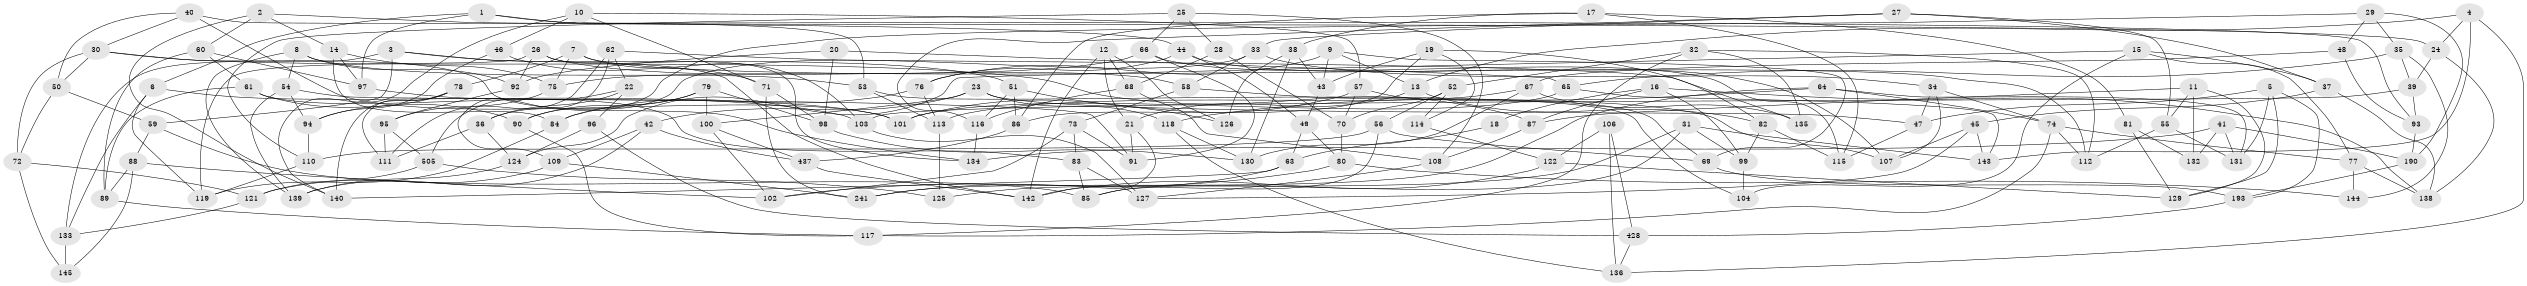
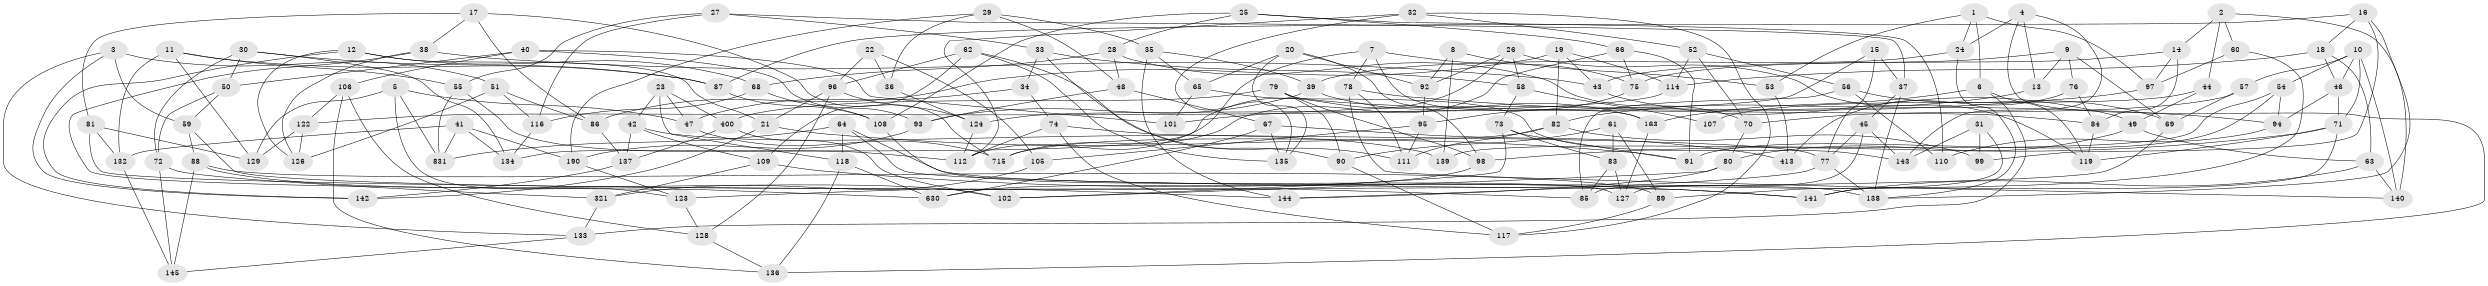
edge "40" -- "30": now "40" -- "106"
edge "60" -- "61": removed
edge "28" -- "48": added
edge "8" -- "54": now "10" -- "54"
edge "62" -- "22": now "62" -- "96"
edge "18" -- "46": added
edge "44" -- "76": removed
edge "18" -- "114": added
edge "20" -- "135": added
edge "64" -- "74": now "64" -- "138"
edge "13" -- "21": now "96" -- "21"
edge "57" -- "101": removed
node "100": label "100" -> "400"
node "103": label "103" -> "163"
node "113": label "113" -> "413"
edge "34" -- "107": removed
edge "45" -- "107": now "45" -- "77"
edge "36" -- "111": now "82" -- "111"
node "505": label "505" -> "105"
node "437": label "437" -> "137"
node "130": label "130" -> "630"
node "115": label "115" -> "715"
node "131": label "131" -> "831"
edge "124" -- "139": now "124" -- "112"
edge "110" -- "119": now "71" -- "119"
edge "122" -- "142": now "122" -- "126"
edge "81" -- "144": added
node "121": label "121" -> "321"
node "241": label "241" -> "141"
node "125": removed
node "104": removed
node "193": label "193" -> "123"
edge "132" -- "145": added
node "428": label "428" -> "128"
